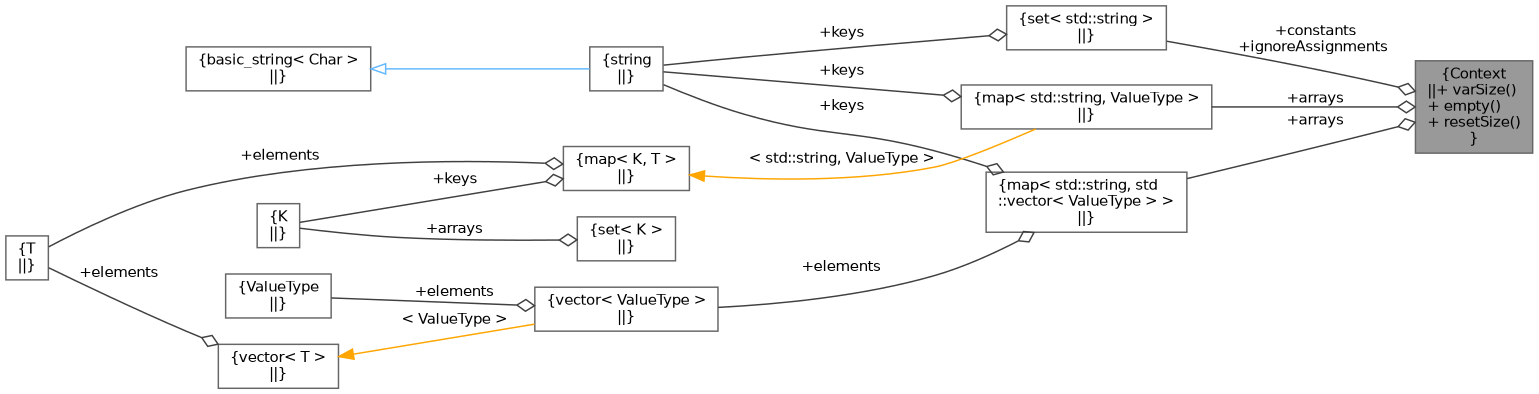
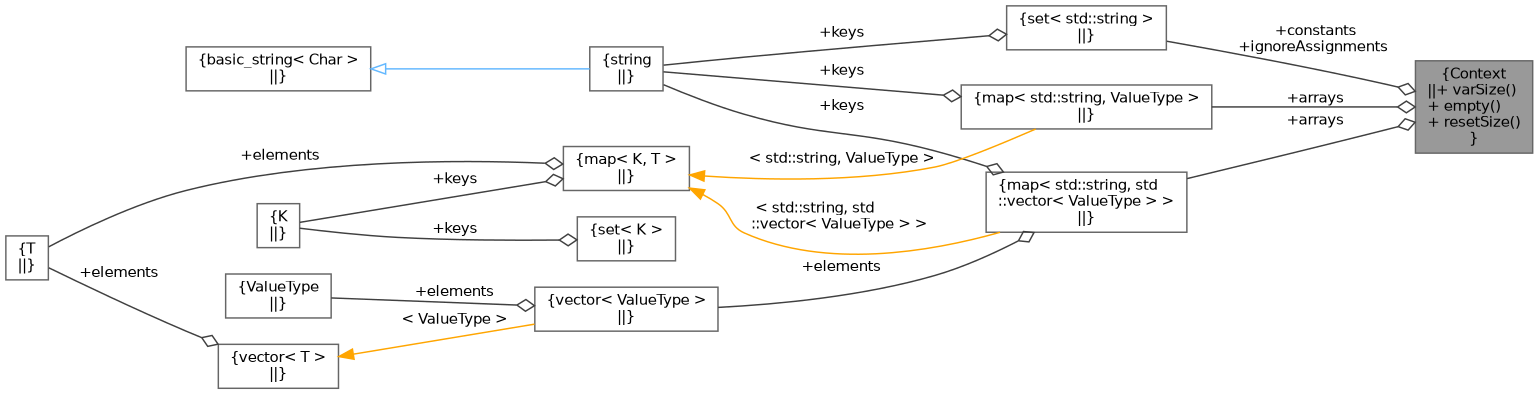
edge "{K ||}" -> "{set< K > ||}": label " +arrays" -> " +keys"
edge "{map< std::string, std ::vector< ValueType > > ||}" -> "{map< K, T > ||}": added, label "< std::string, std ::vector< ValueType > >"
